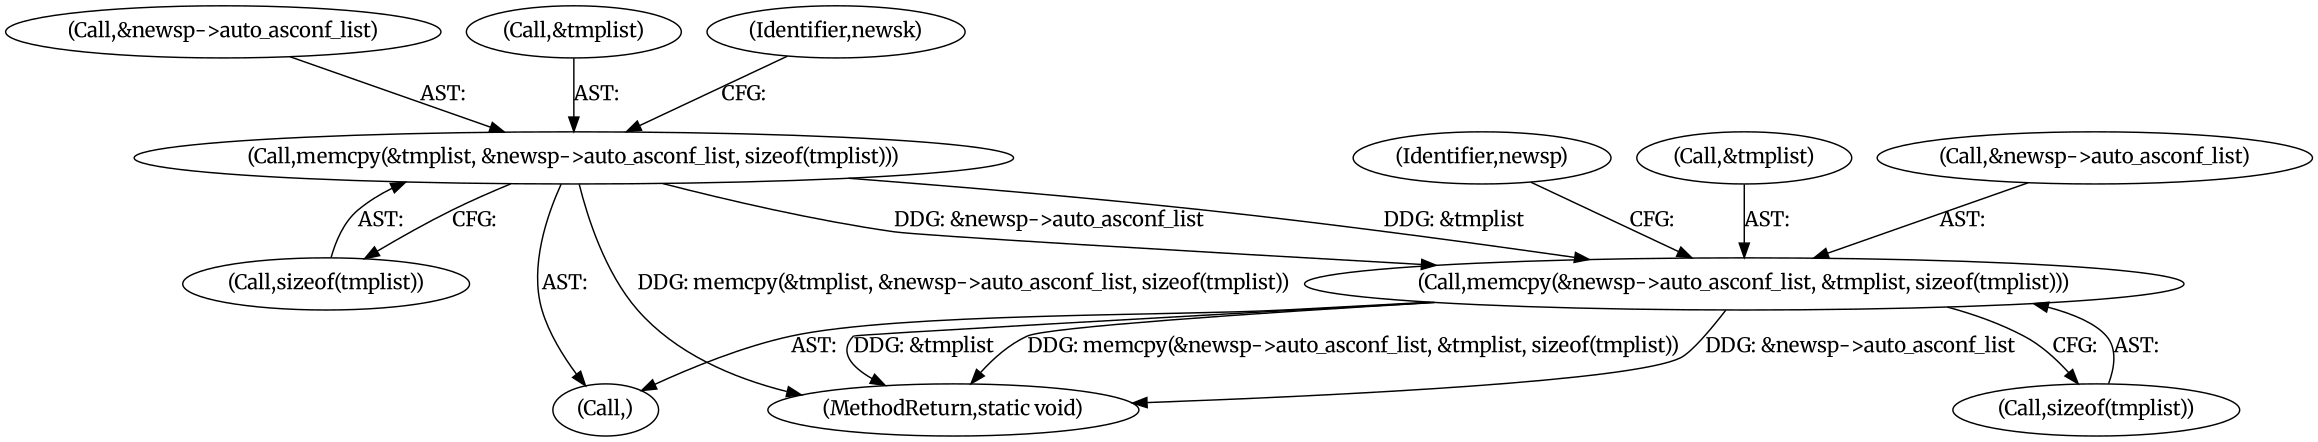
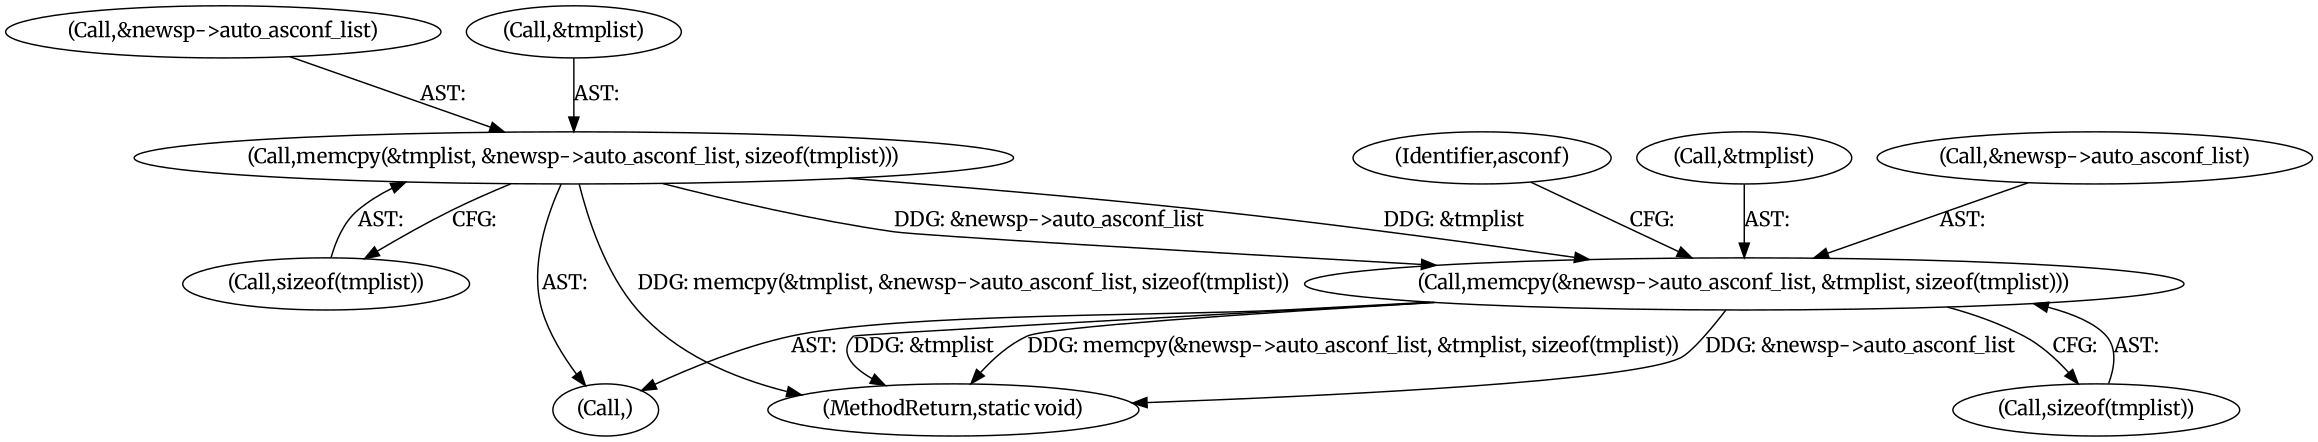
node "(Identifier,newsk)": removed
node "(Identifier,newsp)": label "(Identifier,newsp)" -> "(Identifier,asconf)"
